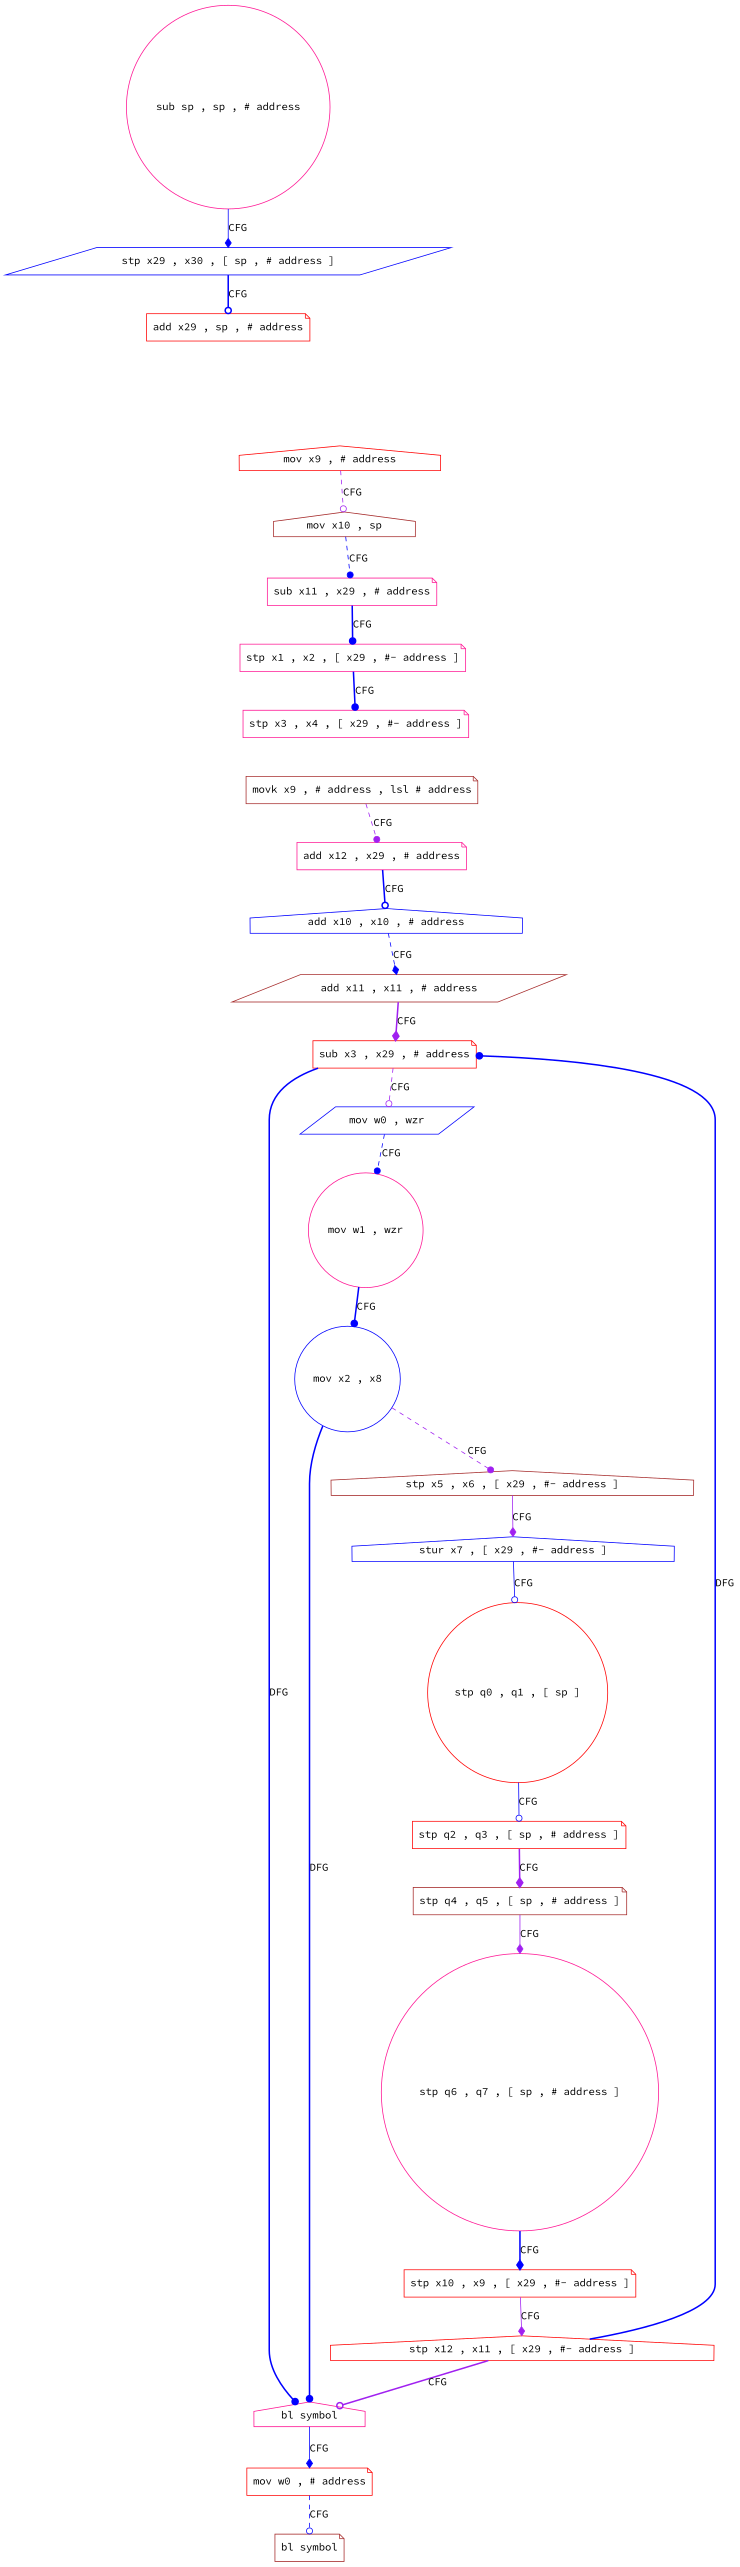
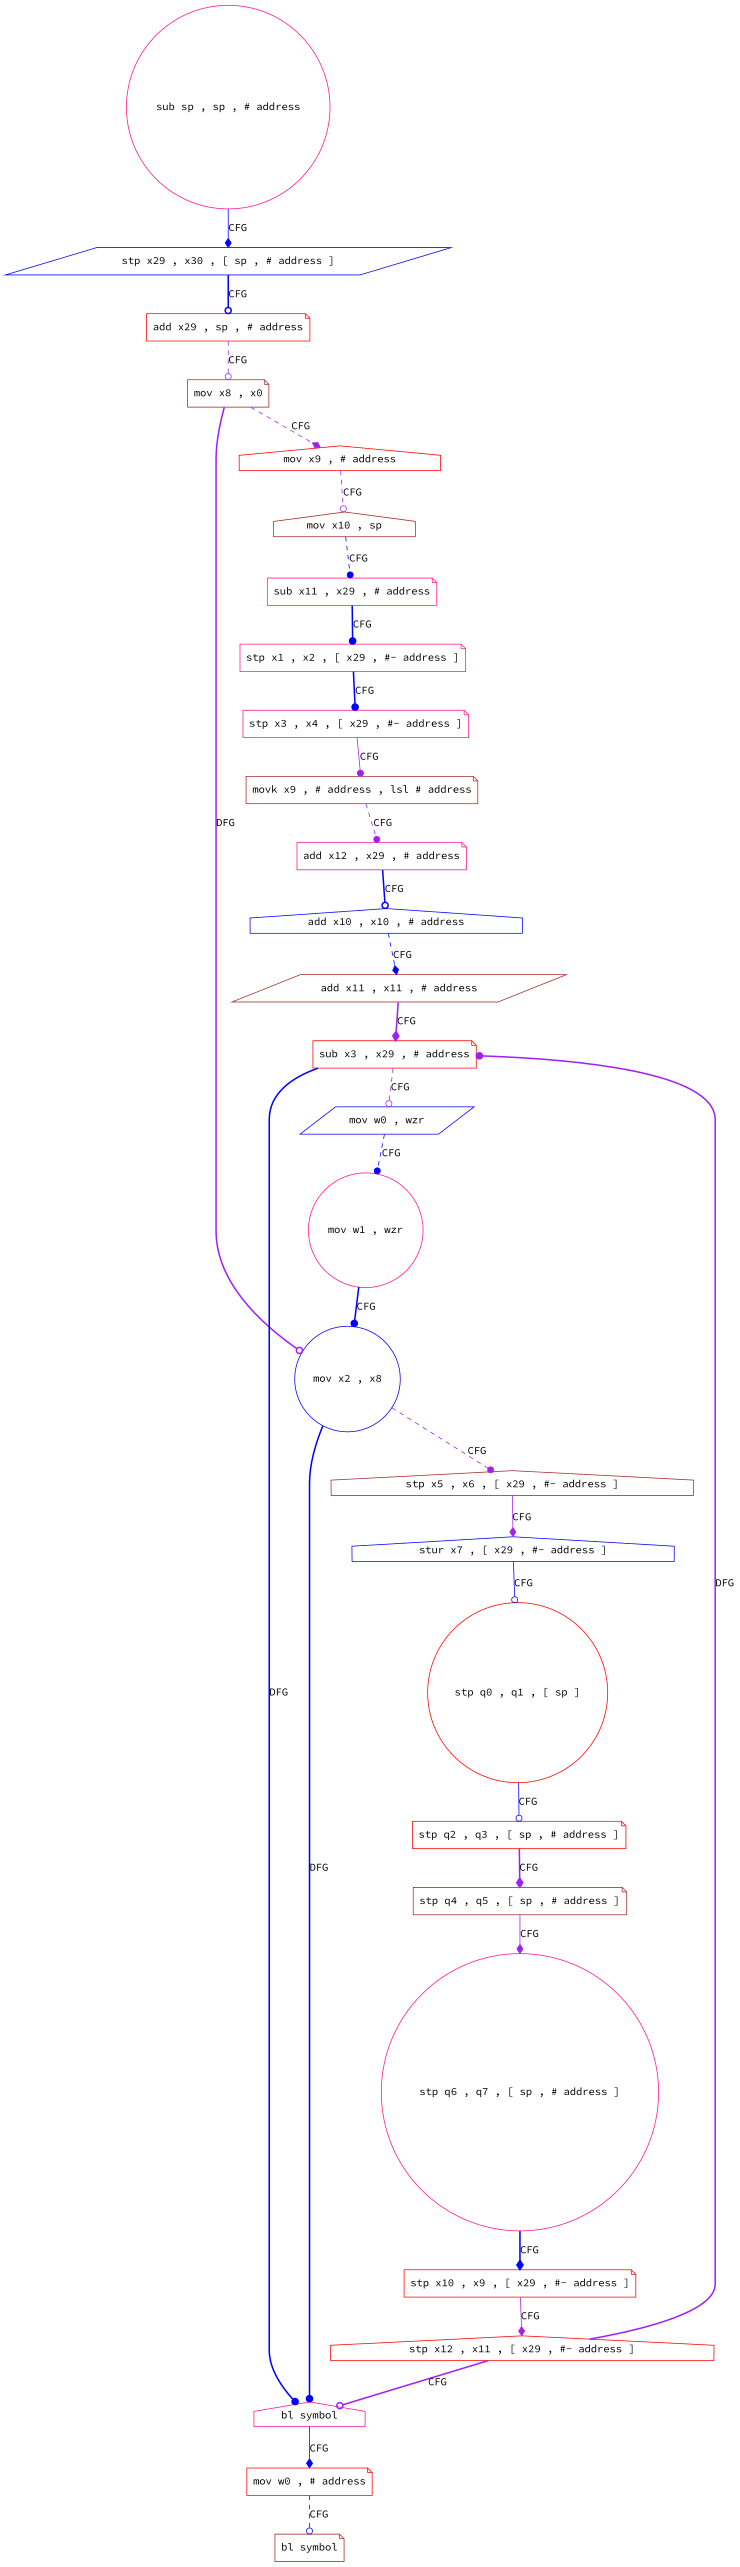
node "mov x8 , x0": added
edge "stp x3 , x4 , [ x29 , #- address ]" -> "movk x9 , # address , lsl # address": added, label "CFG"
edge "stp x12 , x11 , [ x29 , #- address ]" -> "sub x3 , x29 , # address": color blue -> purple
